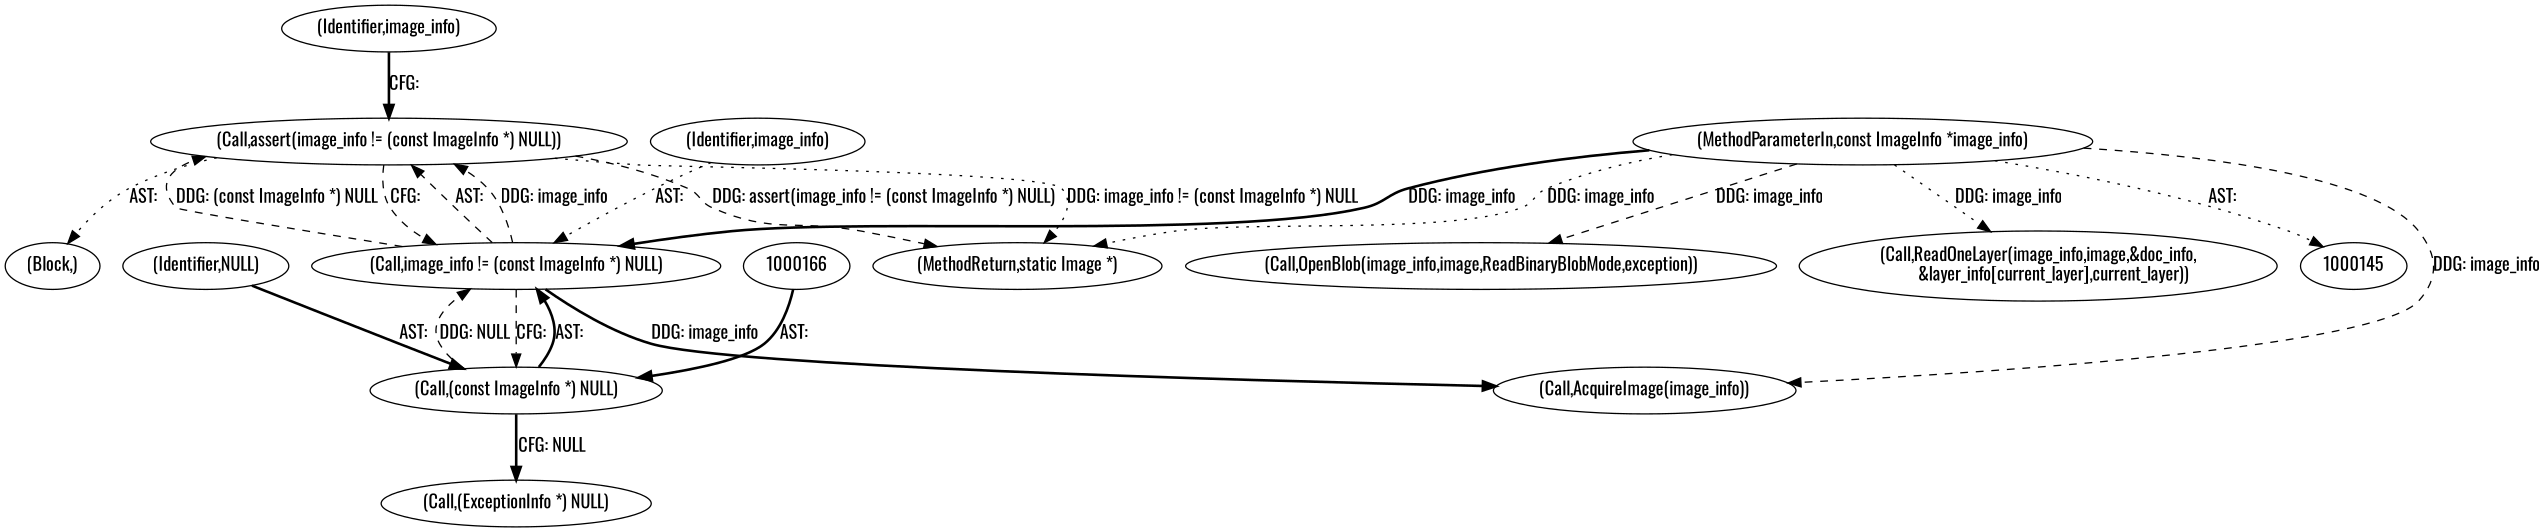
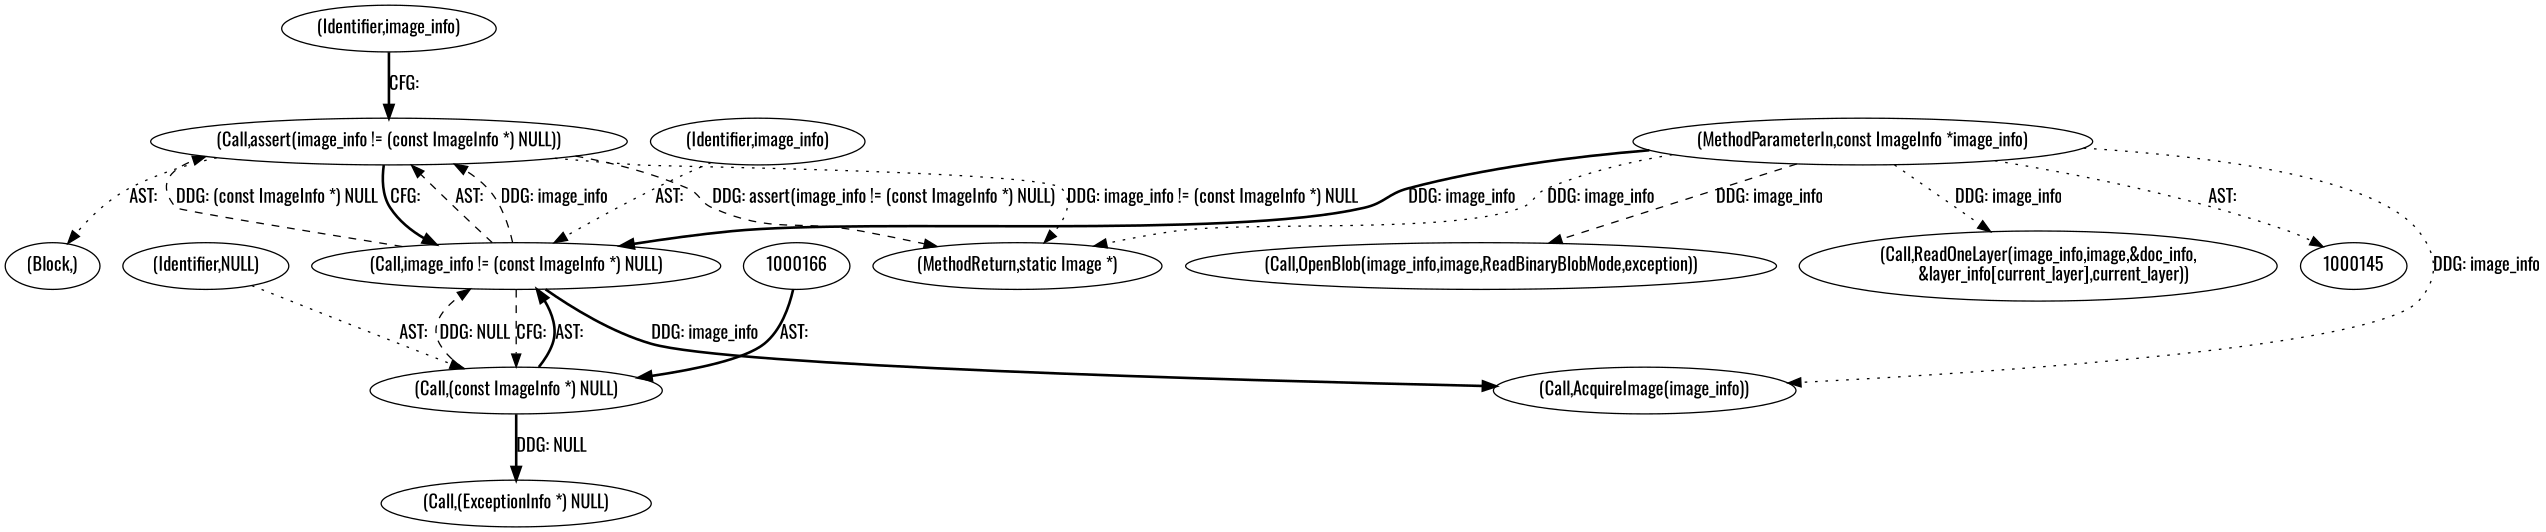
edge "(Call,assert(image_info != (const ImageInfo *) NULL))" -> "(Call,image_info != (const ImageInfo *) NULL)": style dashed -> bold
edge "(Identifier,NULL)" -> "(Call,(const ImageInfo *) NULL)": style bold -> dotted
edge "(MethodParameterIn,const ImageInfo *image_info)" -> "(Call,AcquireImage(image_info))": style dashed -> dotted
edge "(Call,(const ImageInfo *) NULL)" -> "(Call,(ExceptionInfo *) NULL)": label "CFG: NULL" -> "DDG: NULL"
